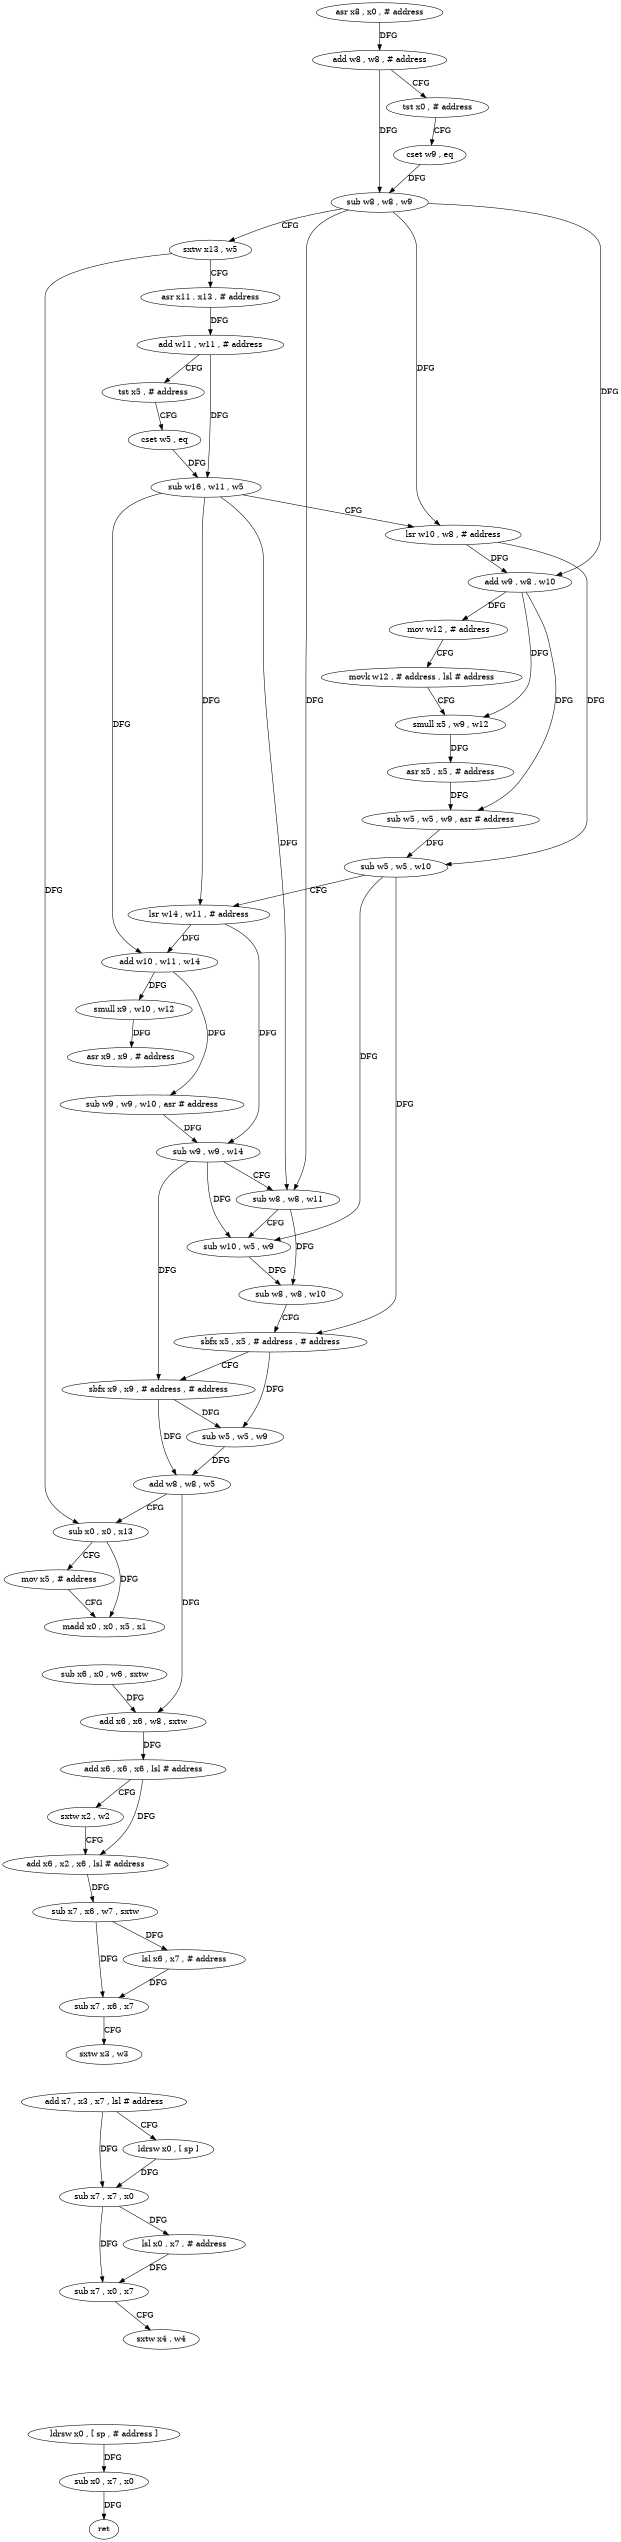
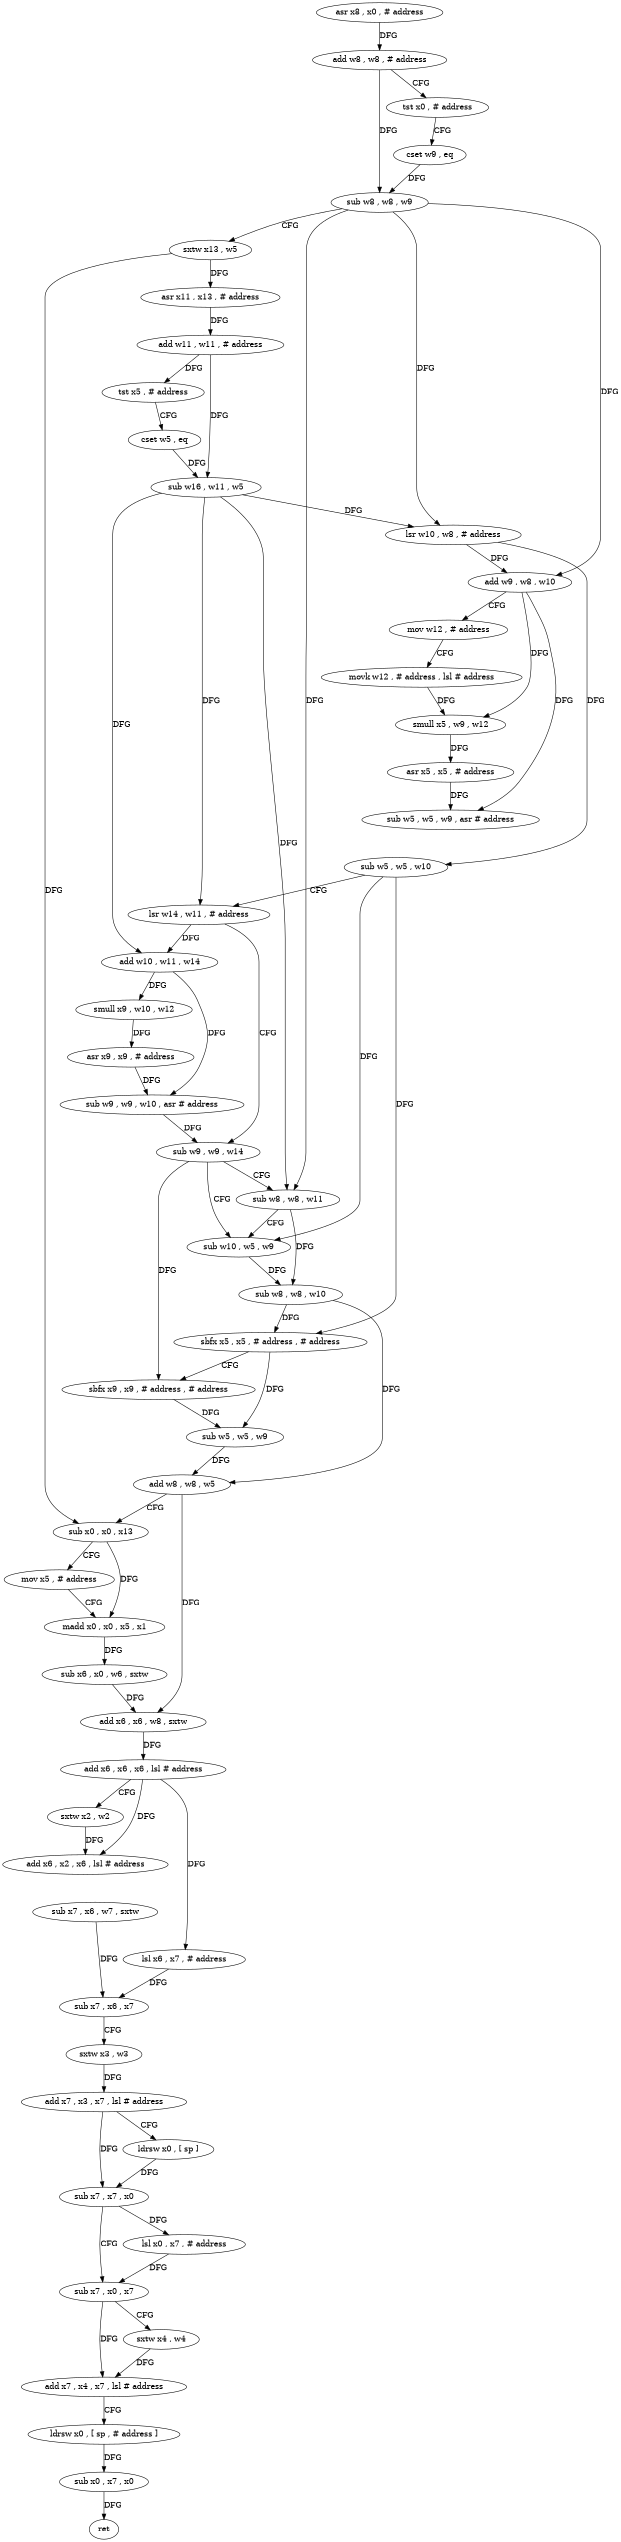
edge "sxtw x13 , w5" -> "asr x11 , x13 , # address": label "CFG" -> "DFG"
edge "add w11 , w11 , # address" -> "tst x5 , # address": label "CFG" -> "DFG"
edge "sub w16 , w11 , w5" -> "lsr w10 , w8 , # address": label "CFG" -> "DFG"
edge "add w9 , w8 , w10" -> "mov w12 , # address": label "DFG" -> "CFG"
edge "movk w12 , # address , lsl # address" -> "smull x5 , w9 , w12": label "CFG" -> "DFG"
edge "sub w5 , w5 , w9 , asr # address" -> "sub w5 , w5 , w10": removed, label "DFG"
edge "lsr w14 , w11 , # address" -> "sub w9 , w9 , w14": label "DFG" -> "CFG"
edge "asr x9 , x9 , # address" -> "sub w9 , w9 , w10 , asr # address": added, label "DFG"
edge "sub w9 , w9 , w14" -> "sub w10 , w5 , w9": label "DFG" -> "CFG"
edge "sub w8 , w8 , w10" -> "sbfx x5 , x5 , # address , # address": label "CFG" -> "DFG"
edge "sbfx x9 , x9 , # address , # address" -> "add w8 , w8 , w5": now "sub w8 , w8 , w10" -> "add w8 , w8 , w5"
edge "madd x0 , x0 , x5 , x1" -> "sub x6 , x0 , w6 , sxtw": added, label "DFG"
edge "sxtw x2 , w2" -> "add x6 , x2 , x6 , lsl # address": label "CFG" -> "DFG"
edge "add x6 , x2 , x6 , lsl # address" -> "sub x7 , x6 , w7 , sxtw": removed, label "DFG"
edge "sub x7 , x6 , w7 , sxtw" -> "lsl x6 , x7 , # address": now "add x6 , x6 , x6 , lsl # address" -> "lsl x6 , x7 , # address"
edge "sxtw x3 , w3" -> "add x7 , x3 , x7 , lsl # address": added, label "DFG"
edge "sub x7 , x7 , x0" -> "sub x7 , x0 , x7": label "DFG" -> "CFG"
node "add x7 , x4 , x7 , lsl # address": added
